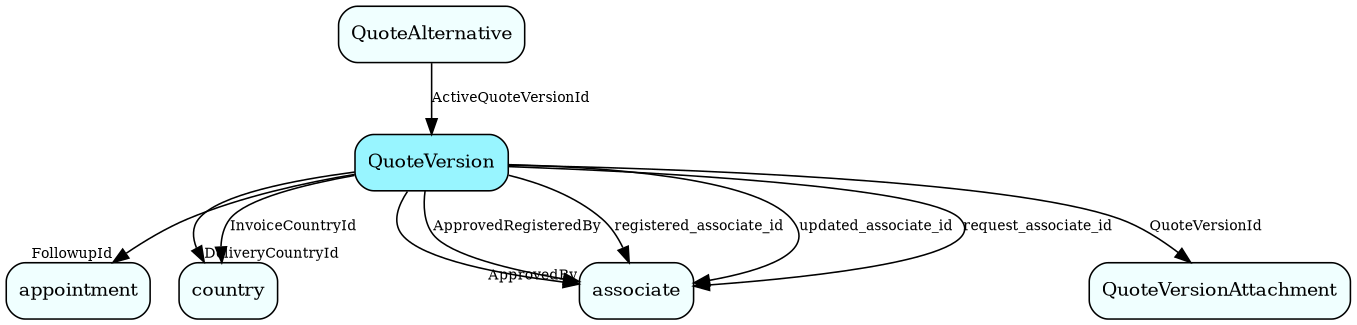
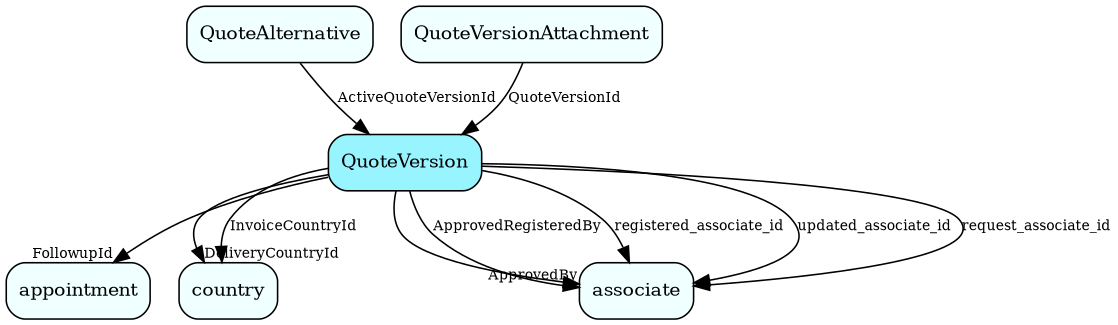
edge "QuoteVersion" -> "QuoteVersionAttachment": reversed
